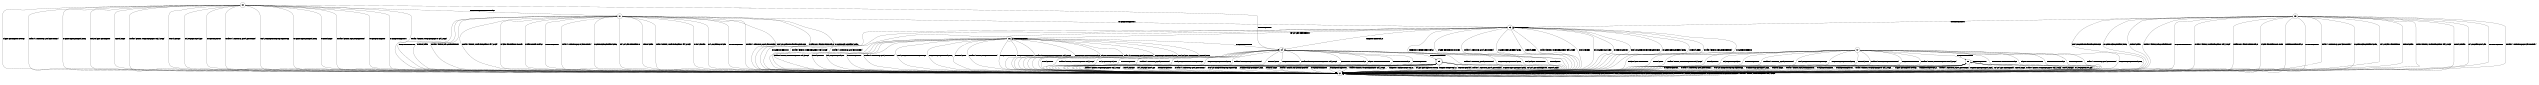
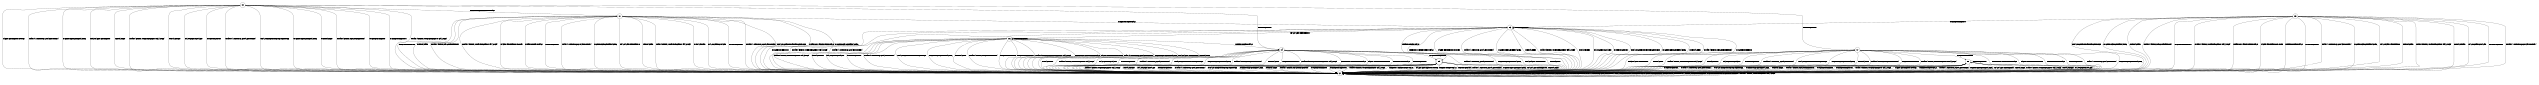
edge "s0" -> "s7": added, label "I_APPLICATION"
edge "s1" -> "s3": label "O_CLIENT_HELLO+" -> "I_HELLO_REQUEST"
edge "s9" -> "s3": label "O_APPLICATION" -> "O_CLIENT_HELLO"
edge "s3" -> "s4": now "s3" -> "s5"
edge "s6" -> "s4": label "O_CLIENT_HELLO" -> "I_HELLO_REQUEST"
edge "s4" -> "s5": label "O_CLIENT_HELLO" -> "O_CLIENT_CLIENT"
